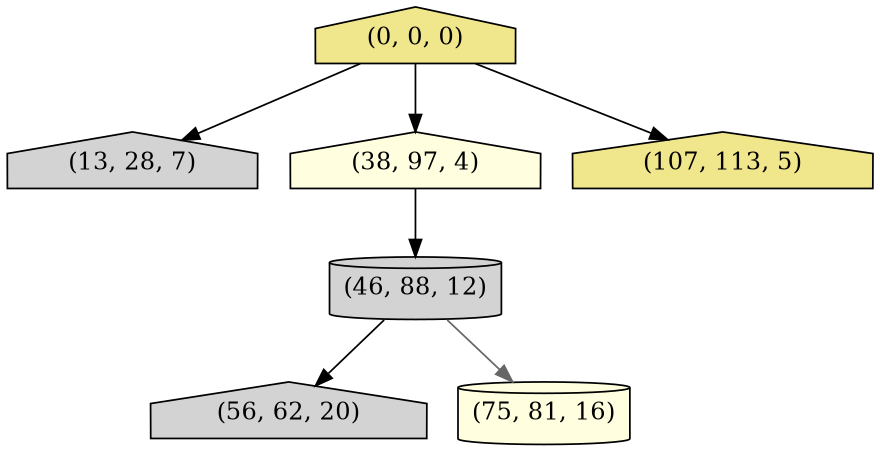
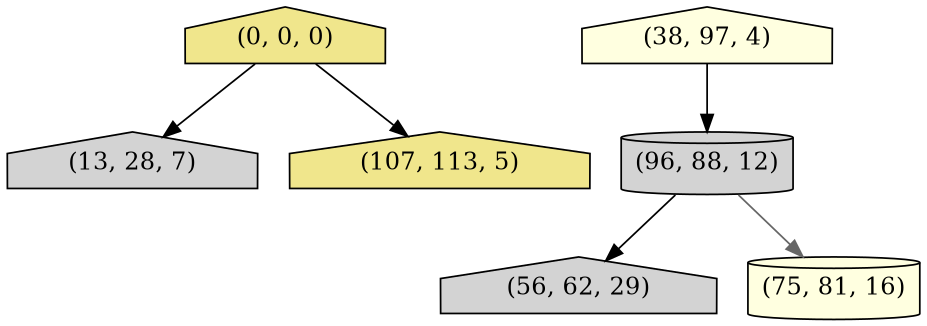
edge "(0, 0, 0)" -> "(38, 97, 4)": removed
node "(46, 88, 12)": label "(46, 88, 12)" -> "(96, 88, 12)"
node "(56, 62, 20)": label "(56, 62, 20)" -> "(56, 62, 29)"
